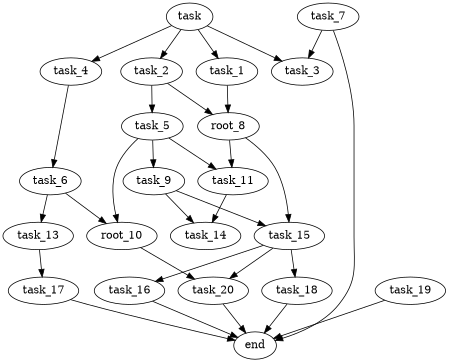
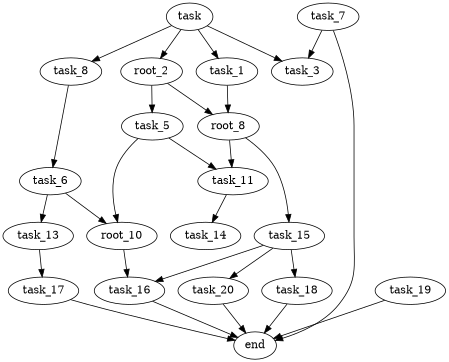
node "task_4": label "task_4" -> "task_8"
node "task_2": label "task_2" -> "root_2"
node "task_9": removed
edge "root_10" -> "task_20": now "root_10" -> "task_16"
